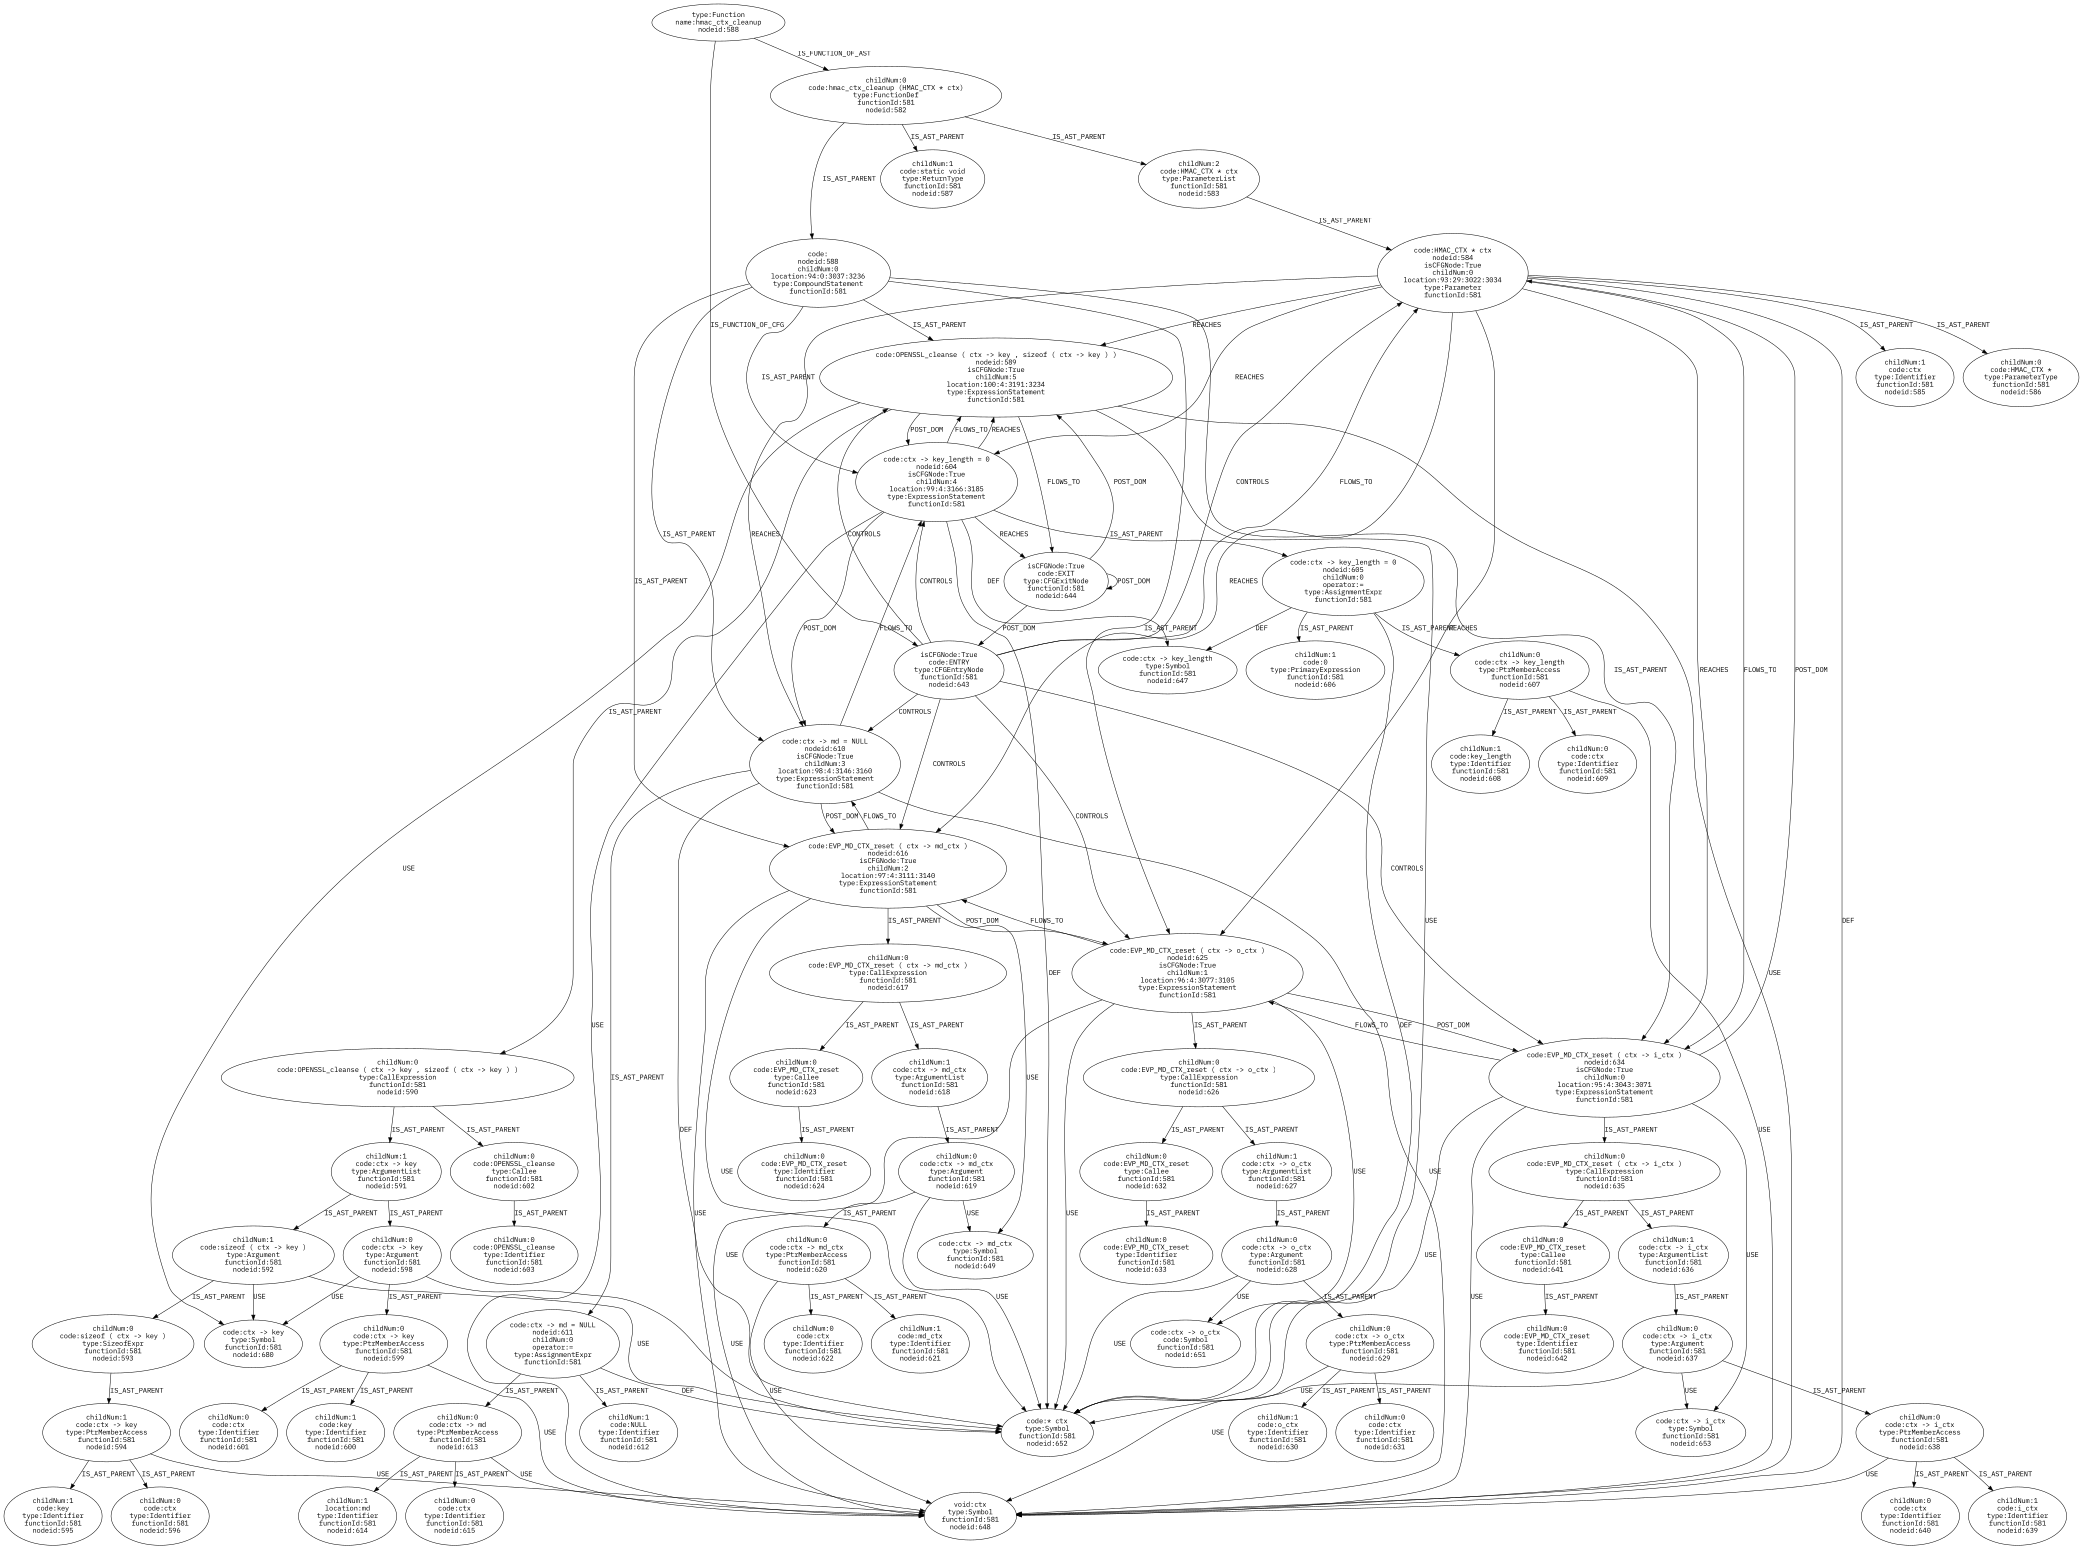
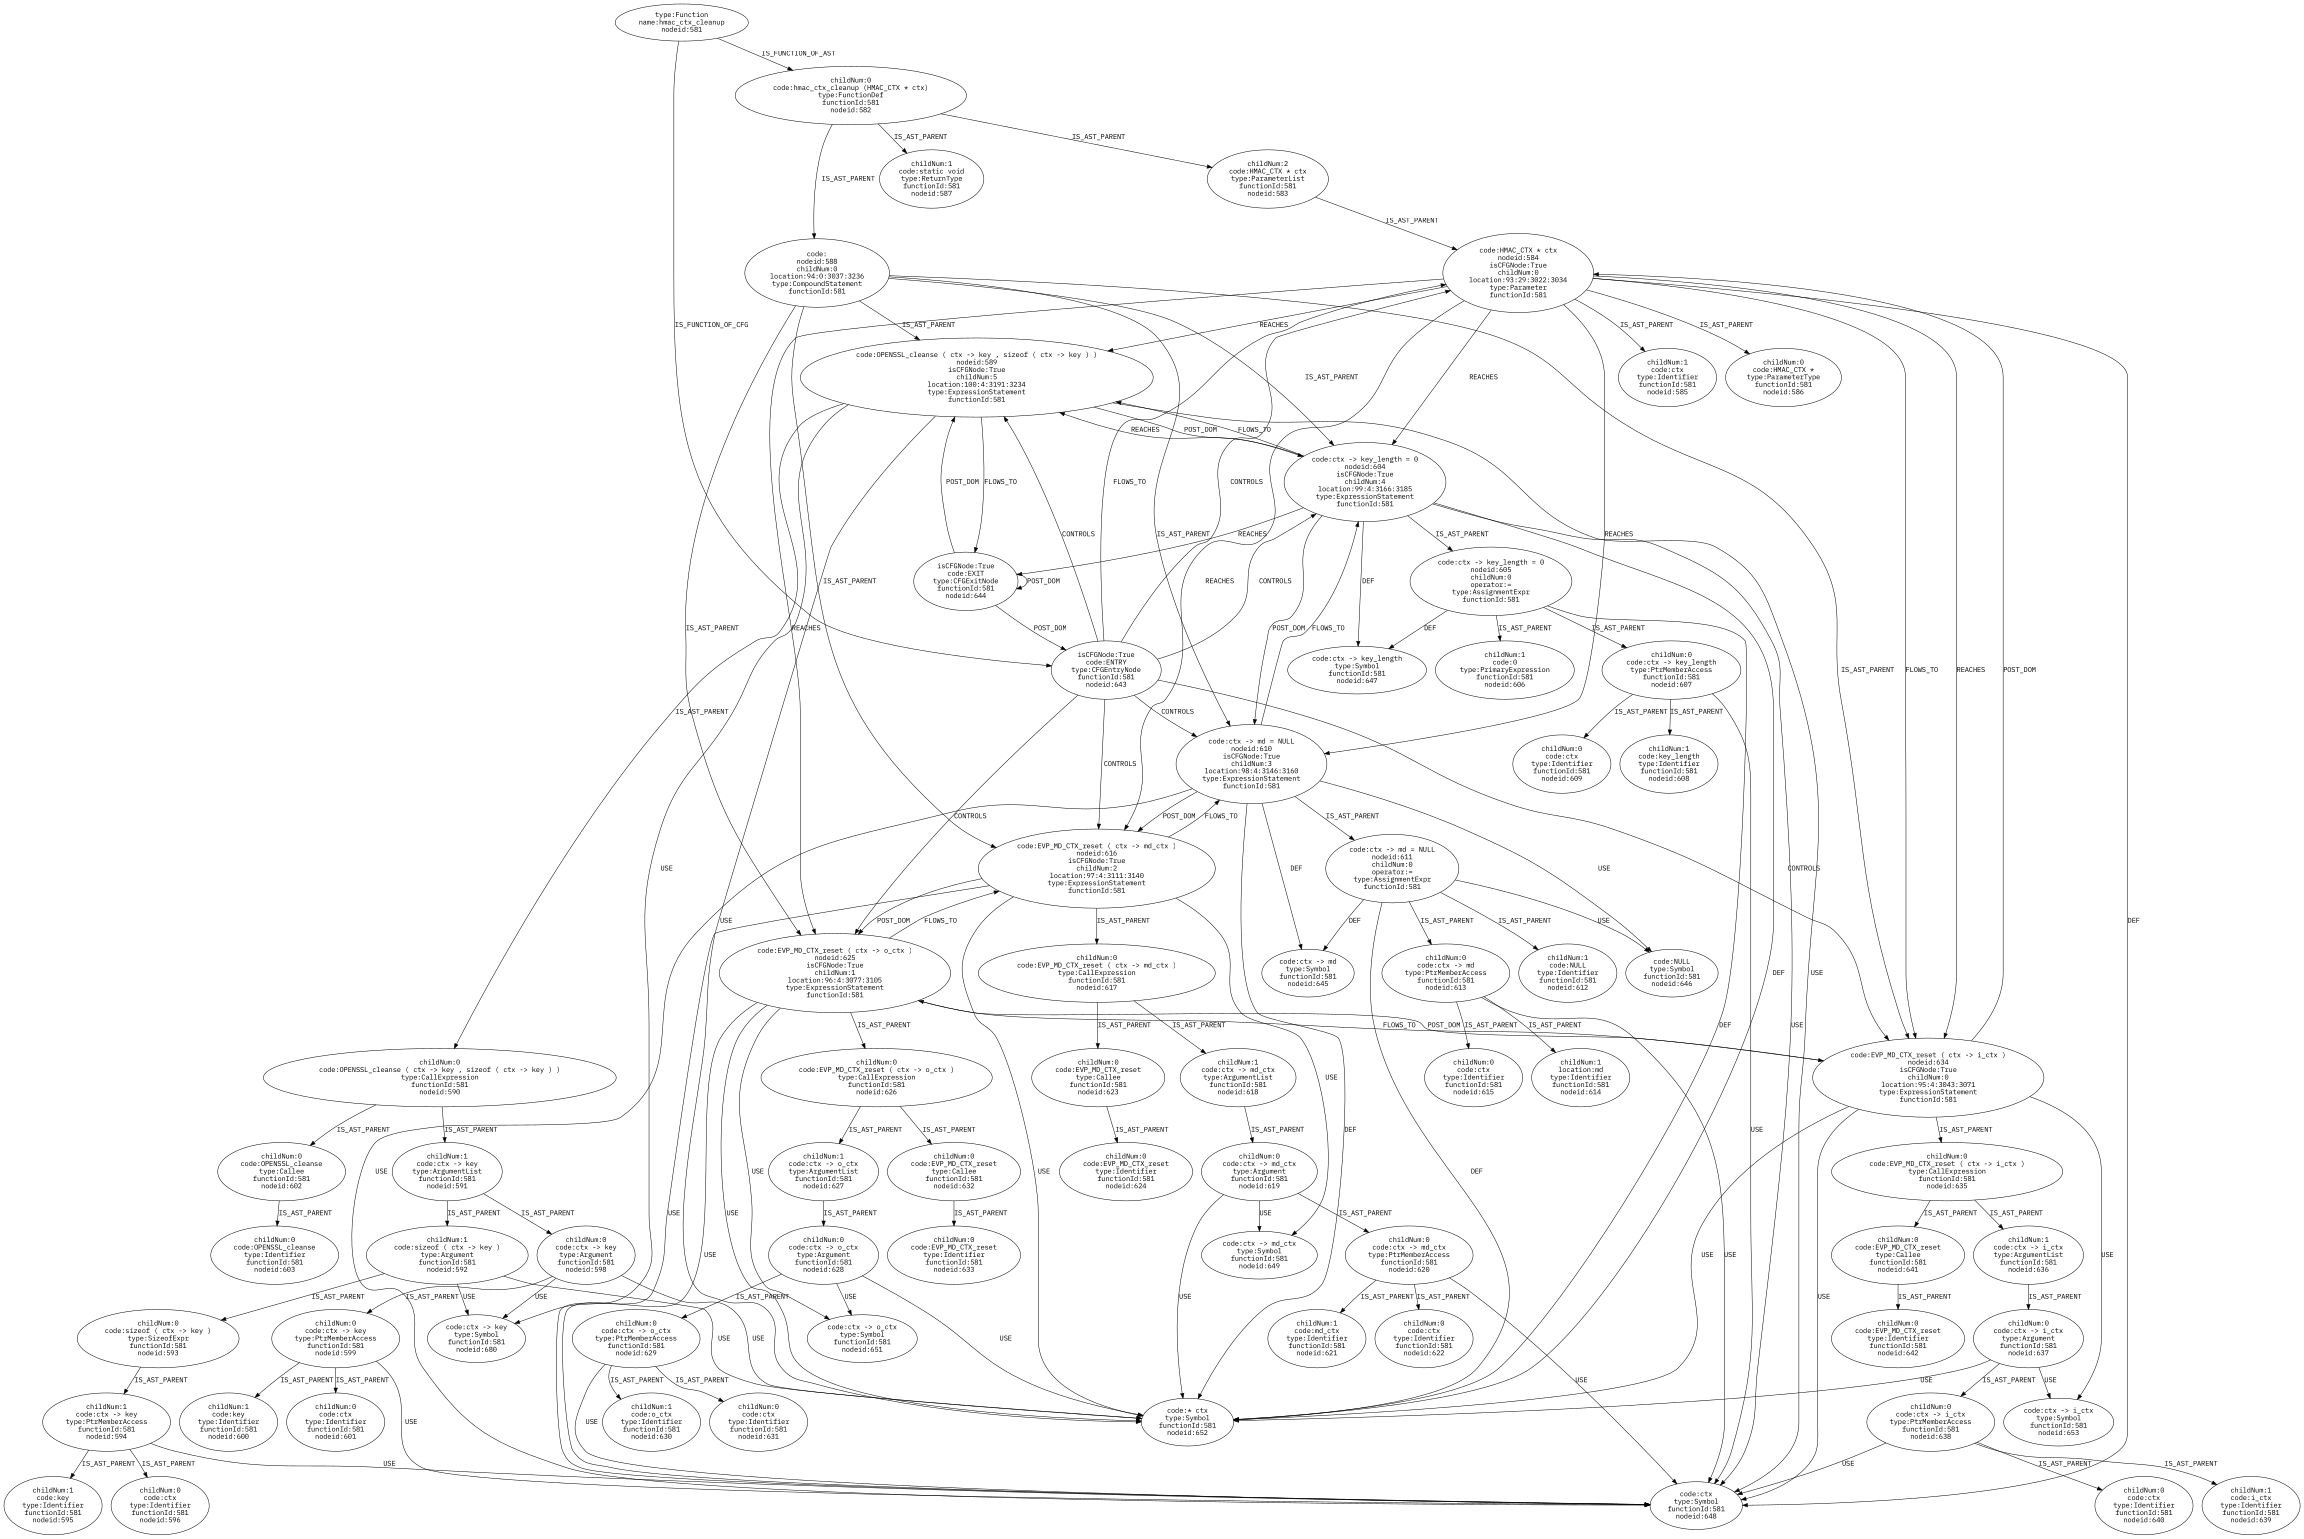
node "type:Function name:hmac_ctx_cleanup nodeid:588": label "type:Function name:hmac_ctx_cleanup nodeid:588" -> "type:Function name:hmac_ctx_cleanup nodeid:581"
node "code:ctx -> md type:Symbol functionId:581 nodeid:645": added
node "code:NULL type:Symbol functionId:581 nodeid:646": added
node "code:ctx -> o_ctx code:Symbol functionId:581 nodeid:651": label "code:ctx -> o_ctx code:Symbol functionId:581 nodeid:651" -> "code:ctx -> o_ctx type:Symbol functionId:581 nodeid:651"
node "void:ctx type:Symbol functionId:581 nodeid:648": label "void:ctx type:Symbol functionId:581 nodeid:648" -> "code:ctx type:Symbol functionId:581 nodeid:648"
